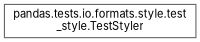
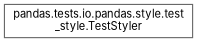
node "pandas.tests.io.formats.style.test _style.TestStyler": label "pandas.tests.io.formats.style.test _style.TestStyler" -> "pandas.tests.io.pandas.style.test _style.TestStyler"
